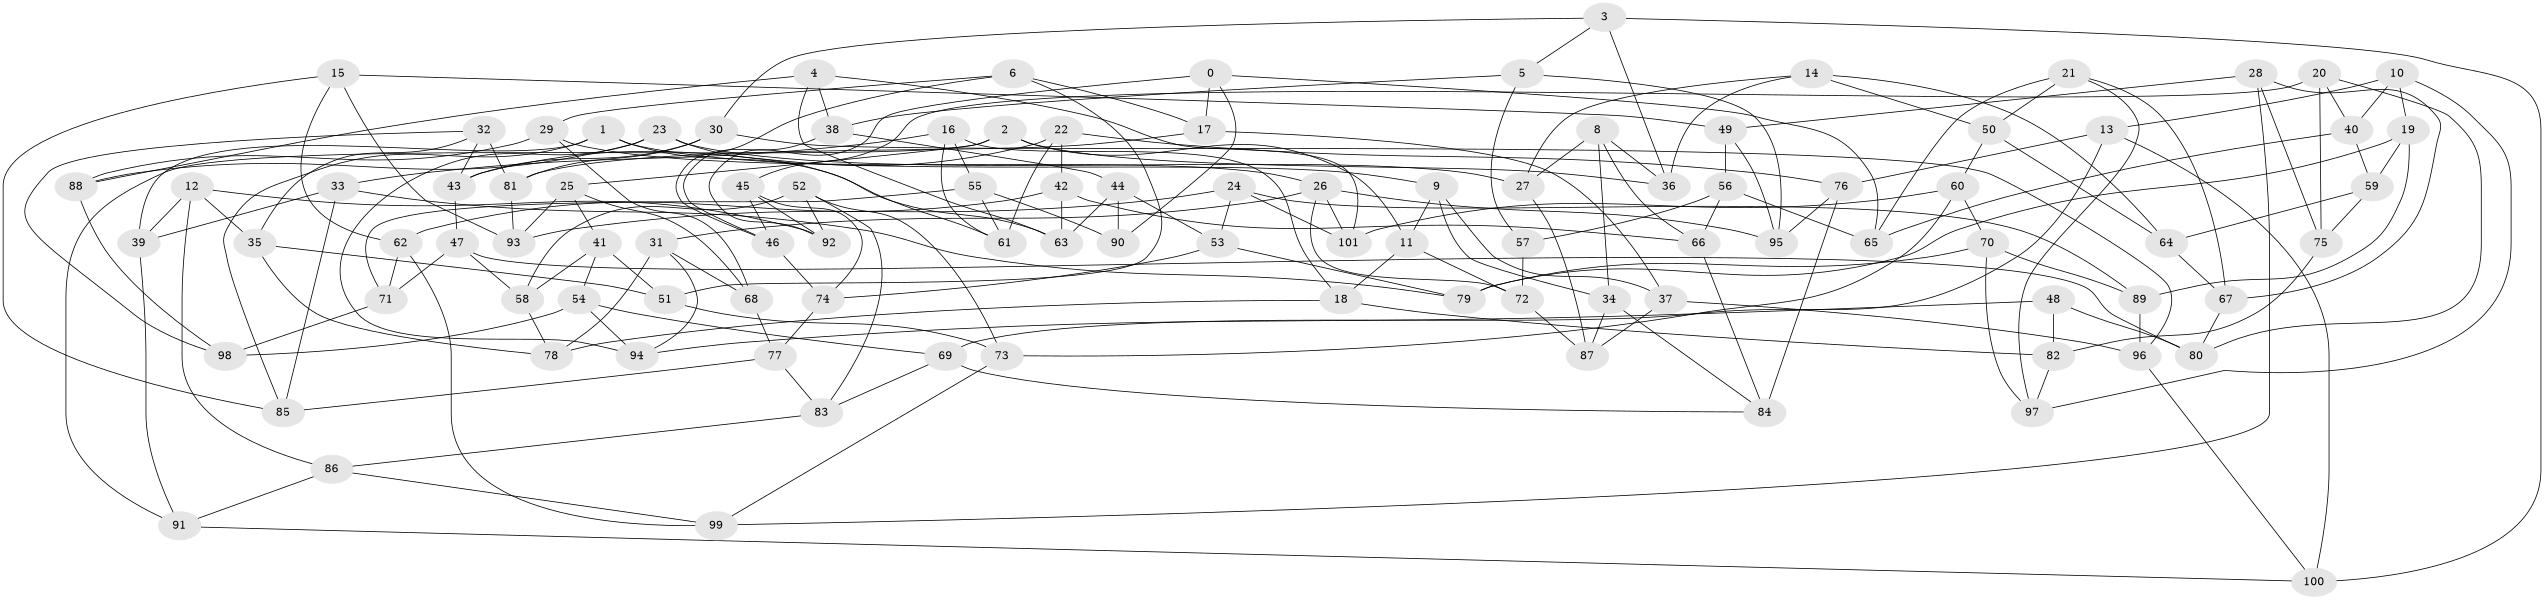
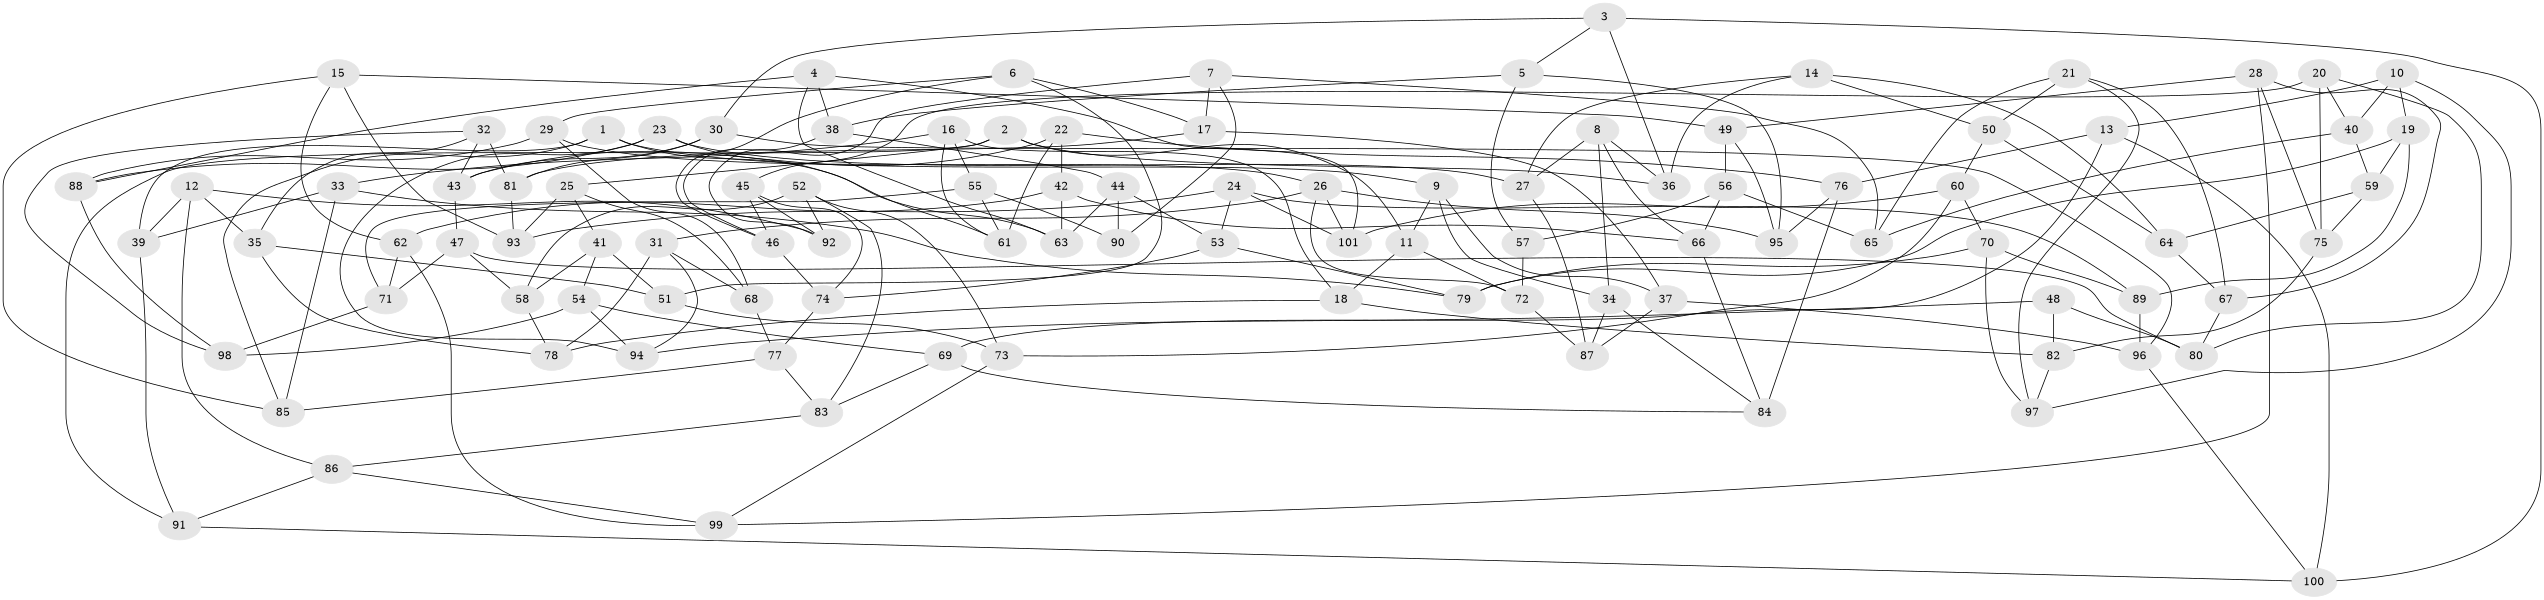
node "0": label "0" -> "7"
